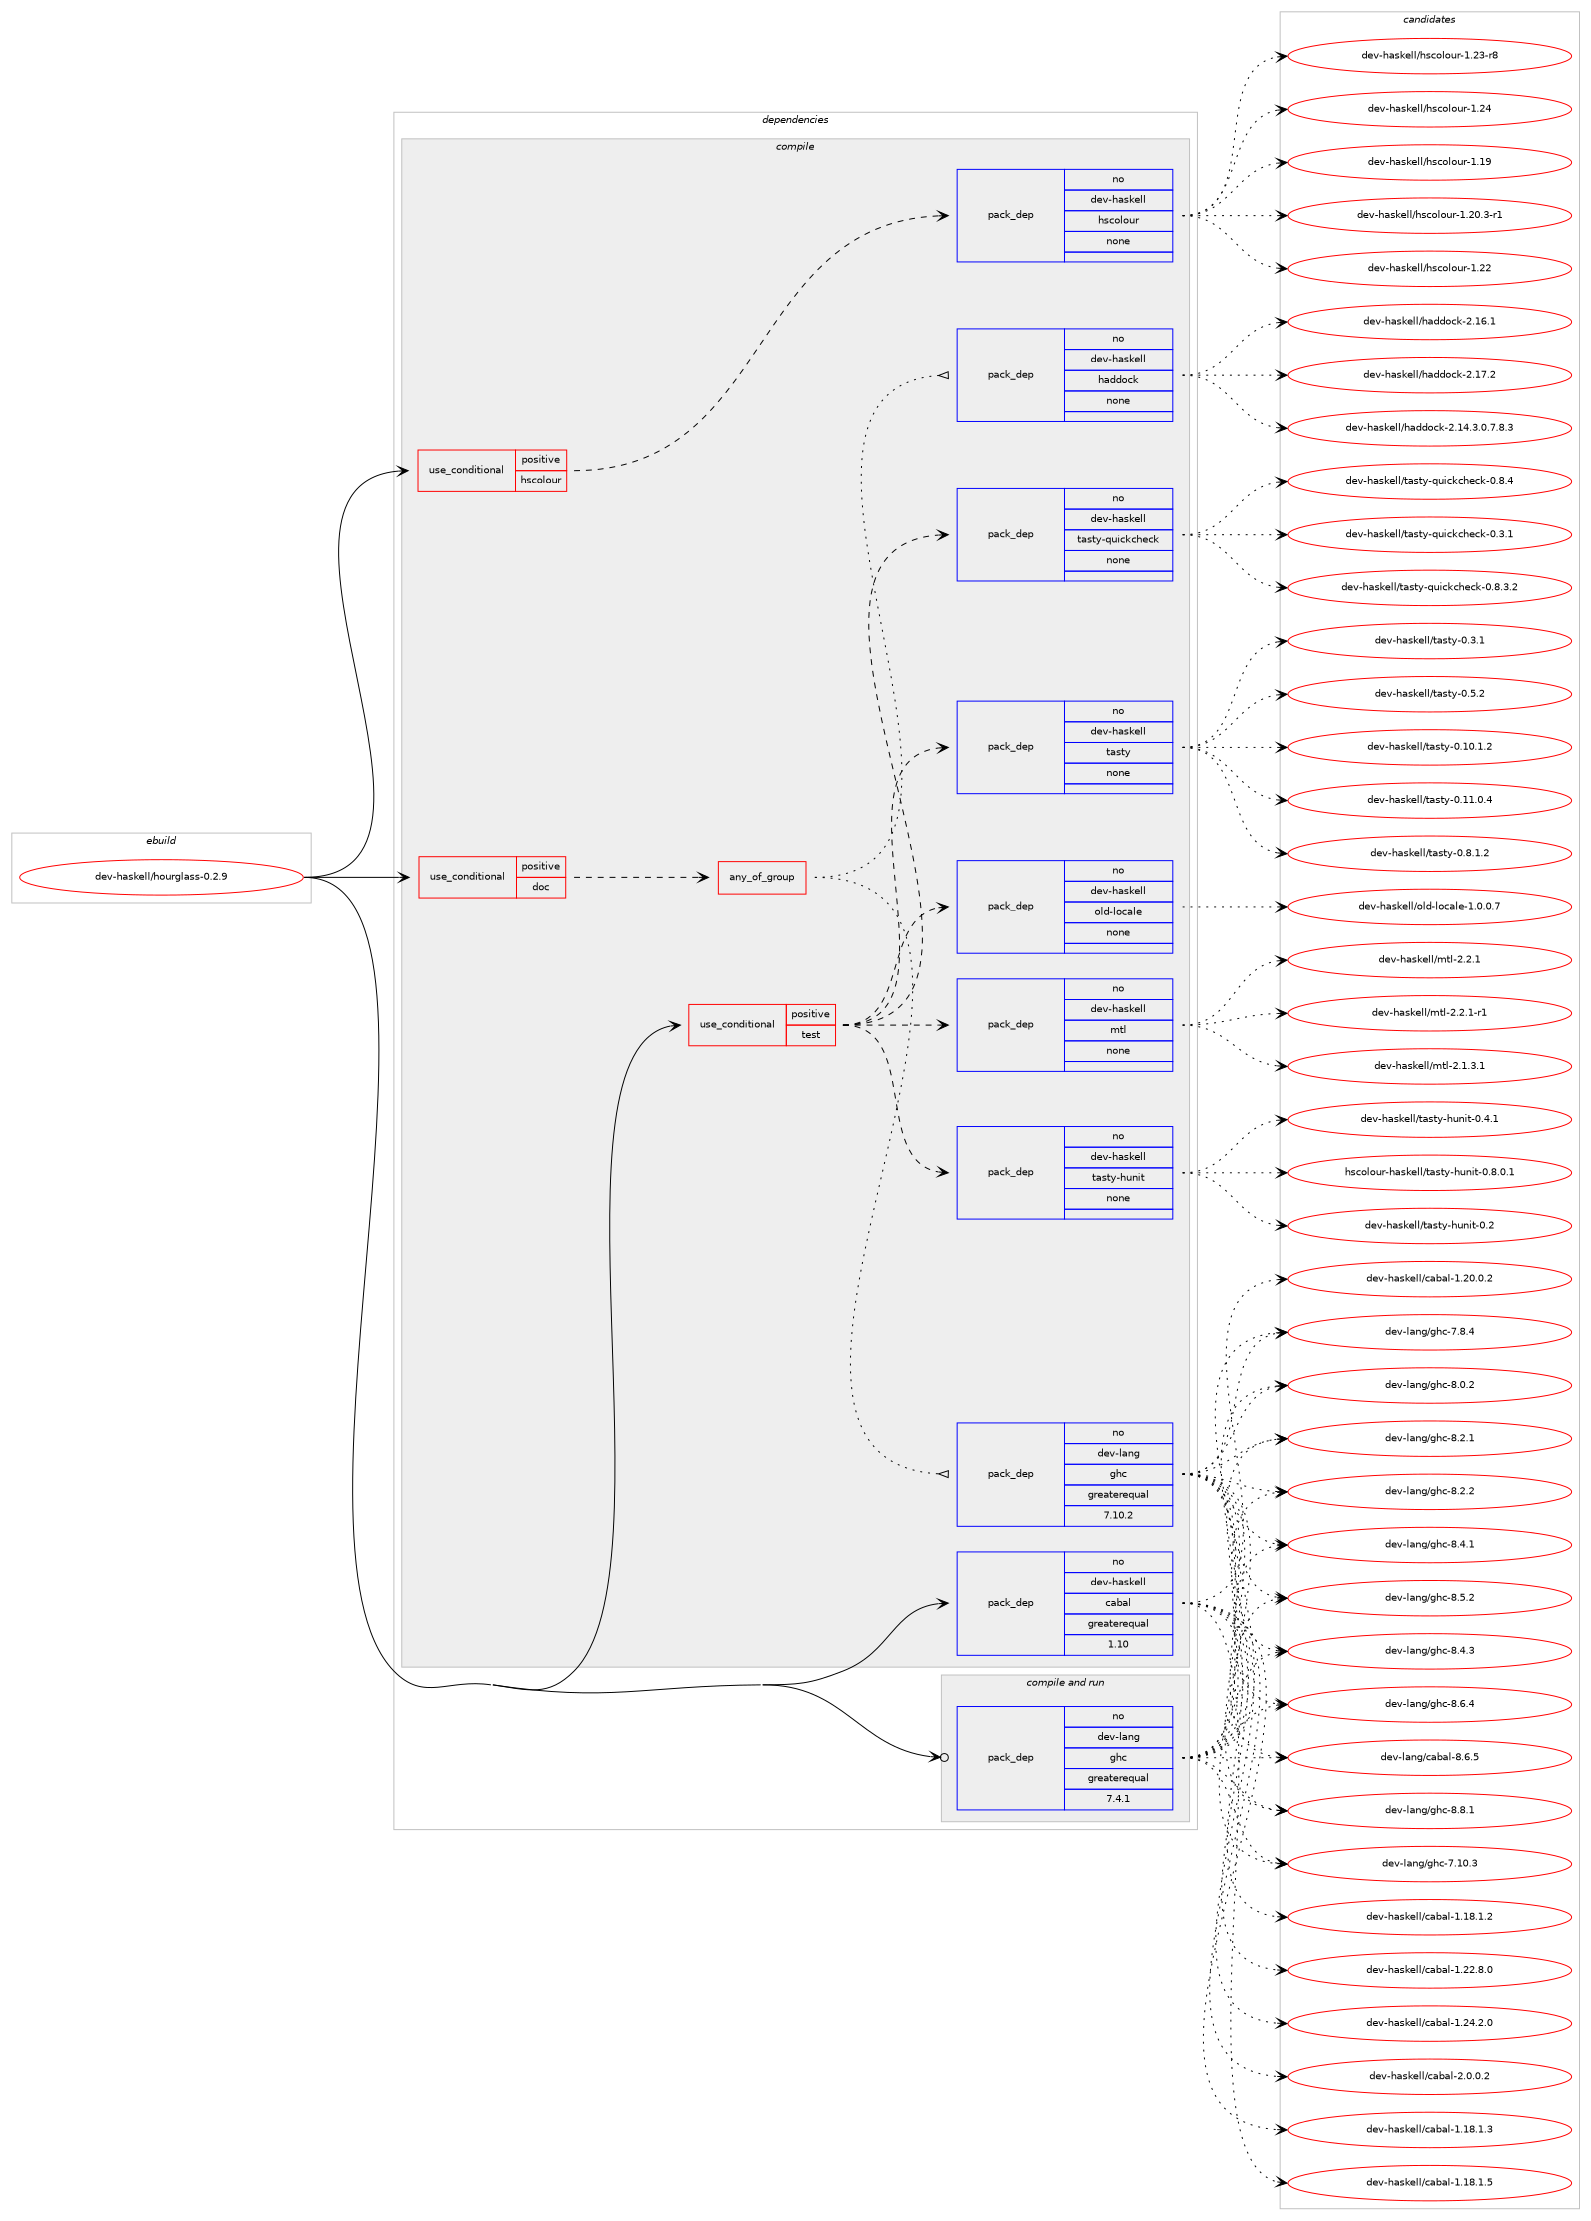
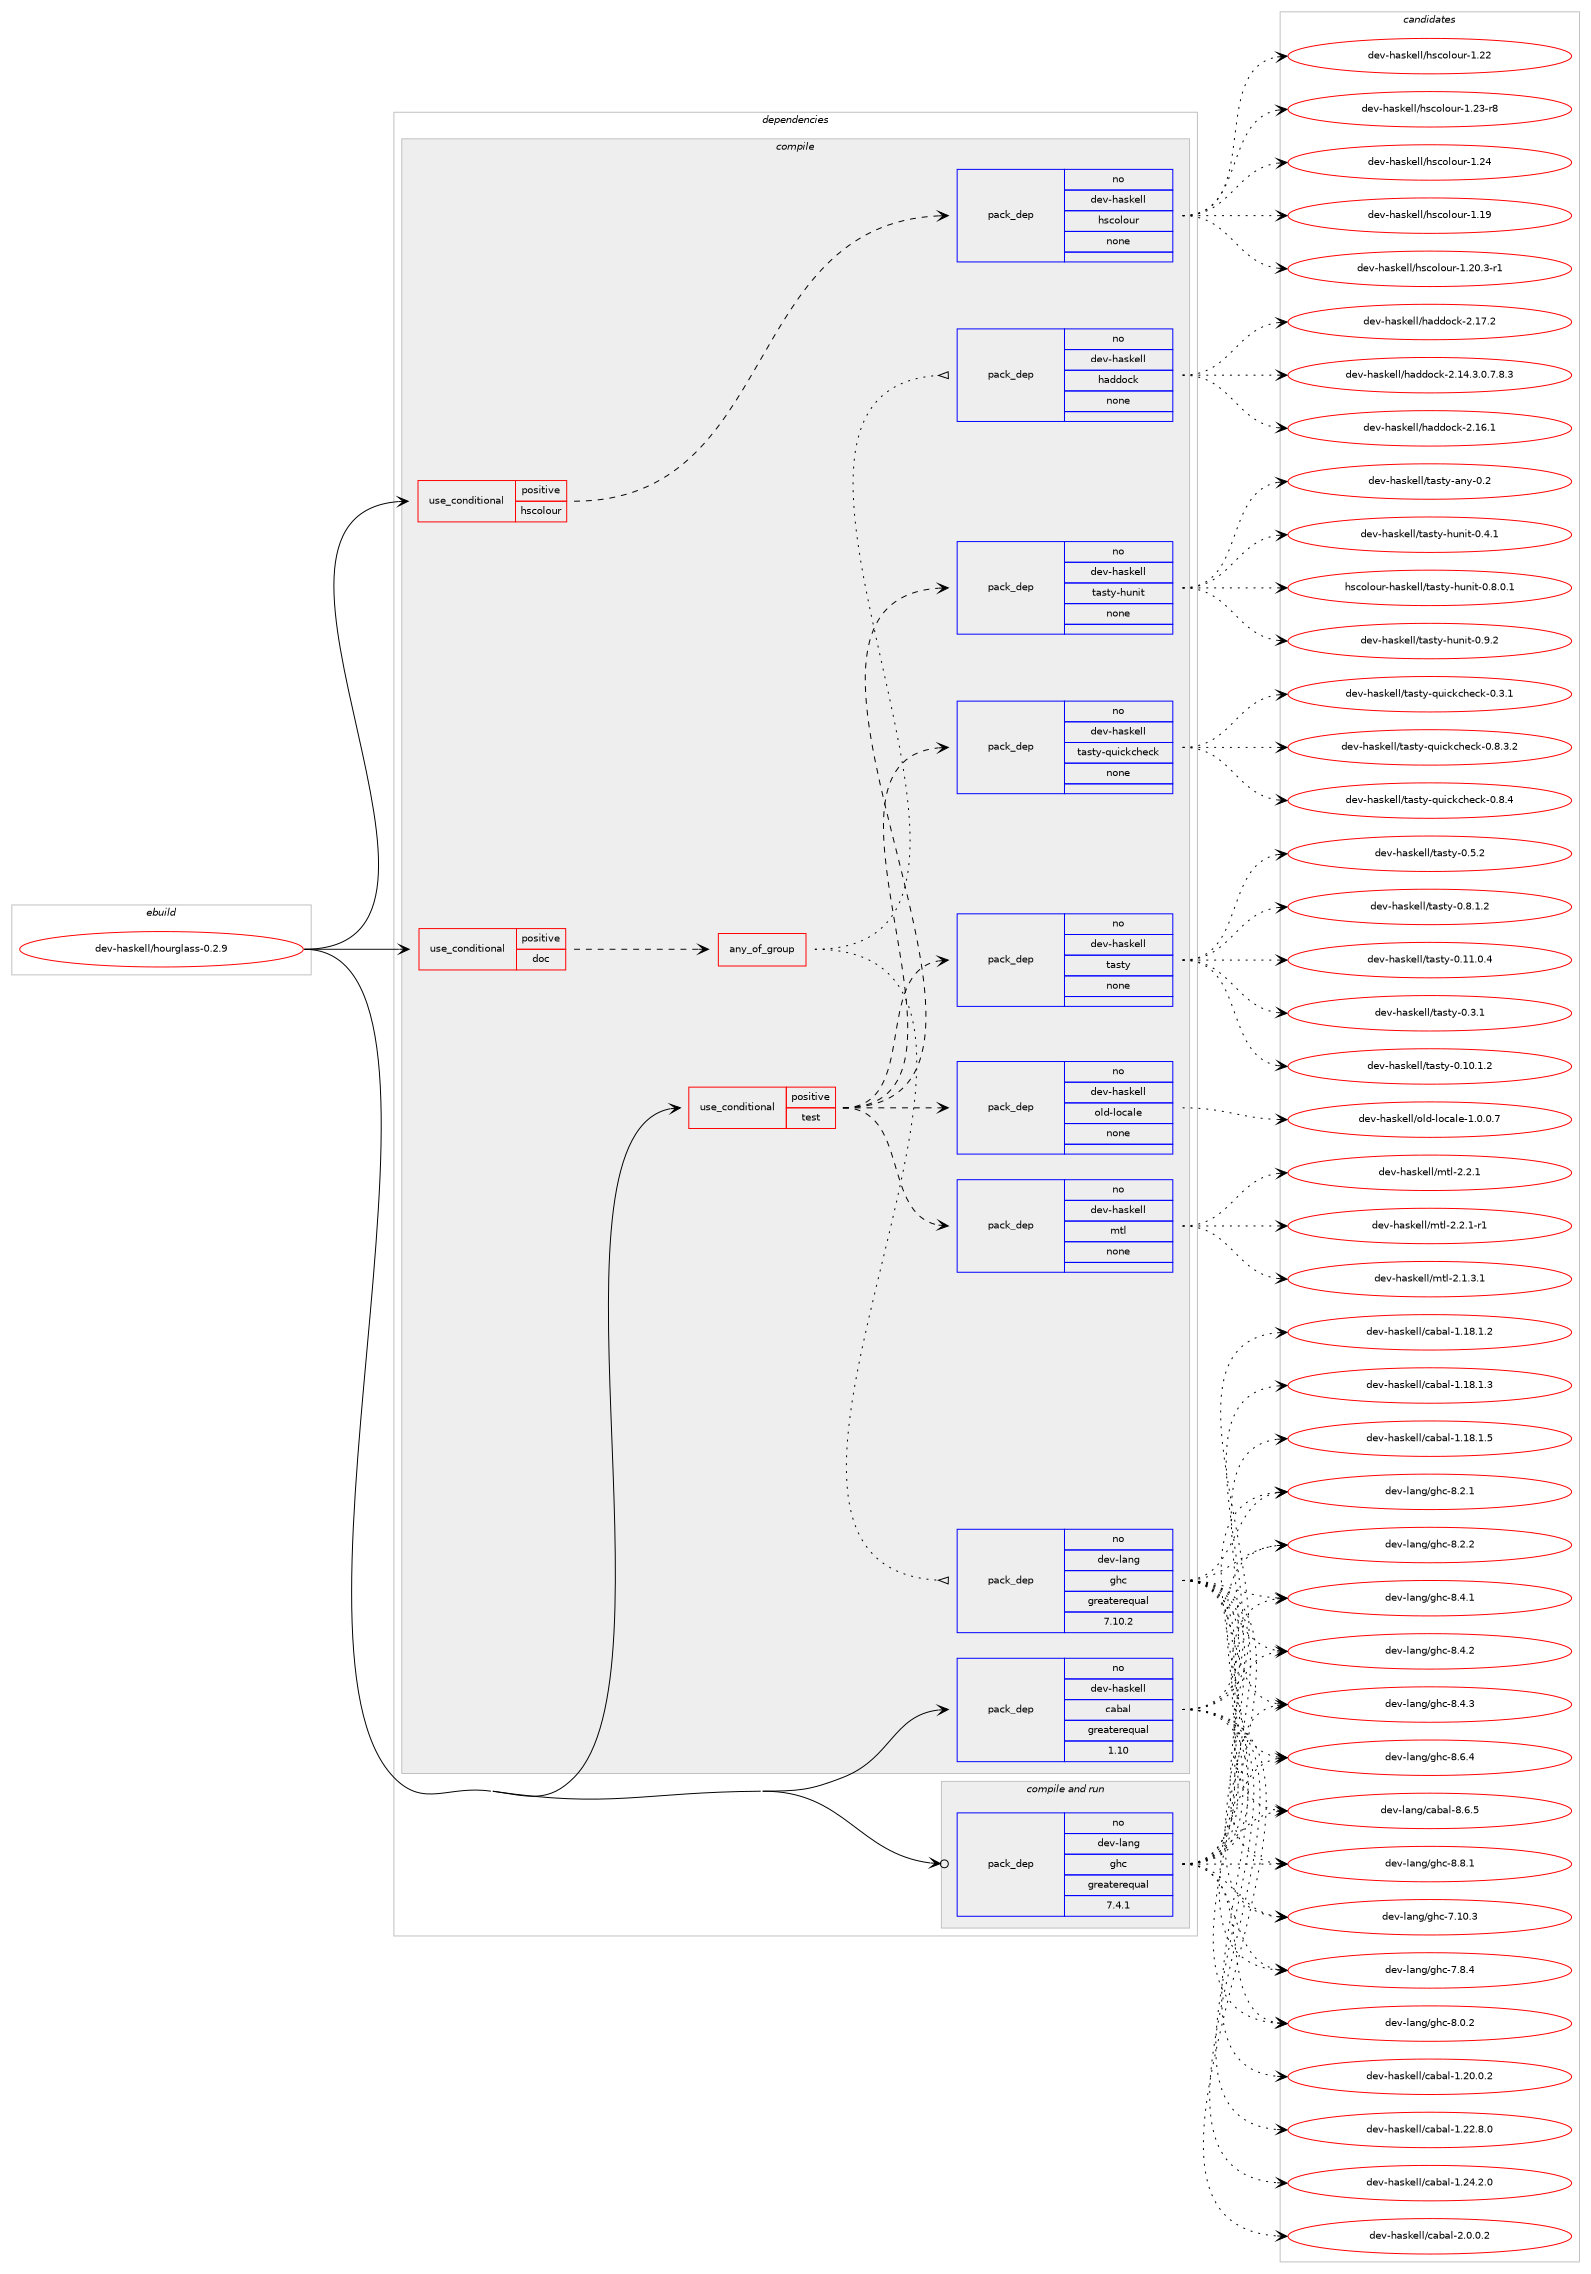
node "dev-haskell/tasty-hunit-0.9.2": added
node "dev-haskell/tasty-hunit-0.2": label "dev-haskell/tasty-hunit-0.2" -> "dev-haskell/tasty-any-0.2"
node "dev-lang/ghc-8.5.2": label "dev-lang/ghc-8.5.2" -> "dev-lang/ghc-8.4.2"
